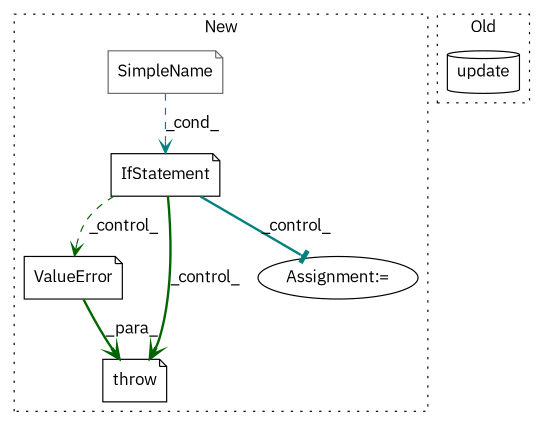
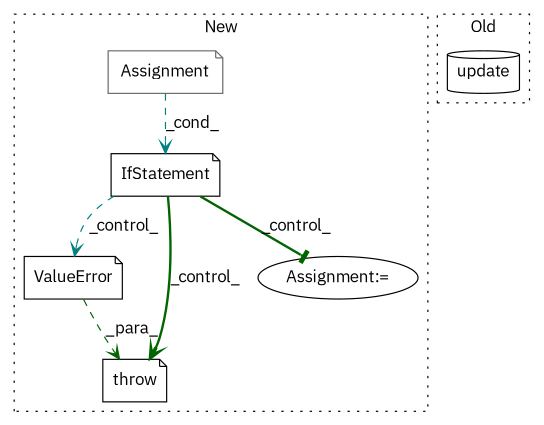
node "SimpleName": label "SimpleName" -> "Assignment"
edge "IfStatement" -> "ValueError": color darkgreen -> teal
edge "IfStatement" -> "Assignment:=": color teal -> darkgreen
edge "ValueError" -> "throw": style bold -> dashed
